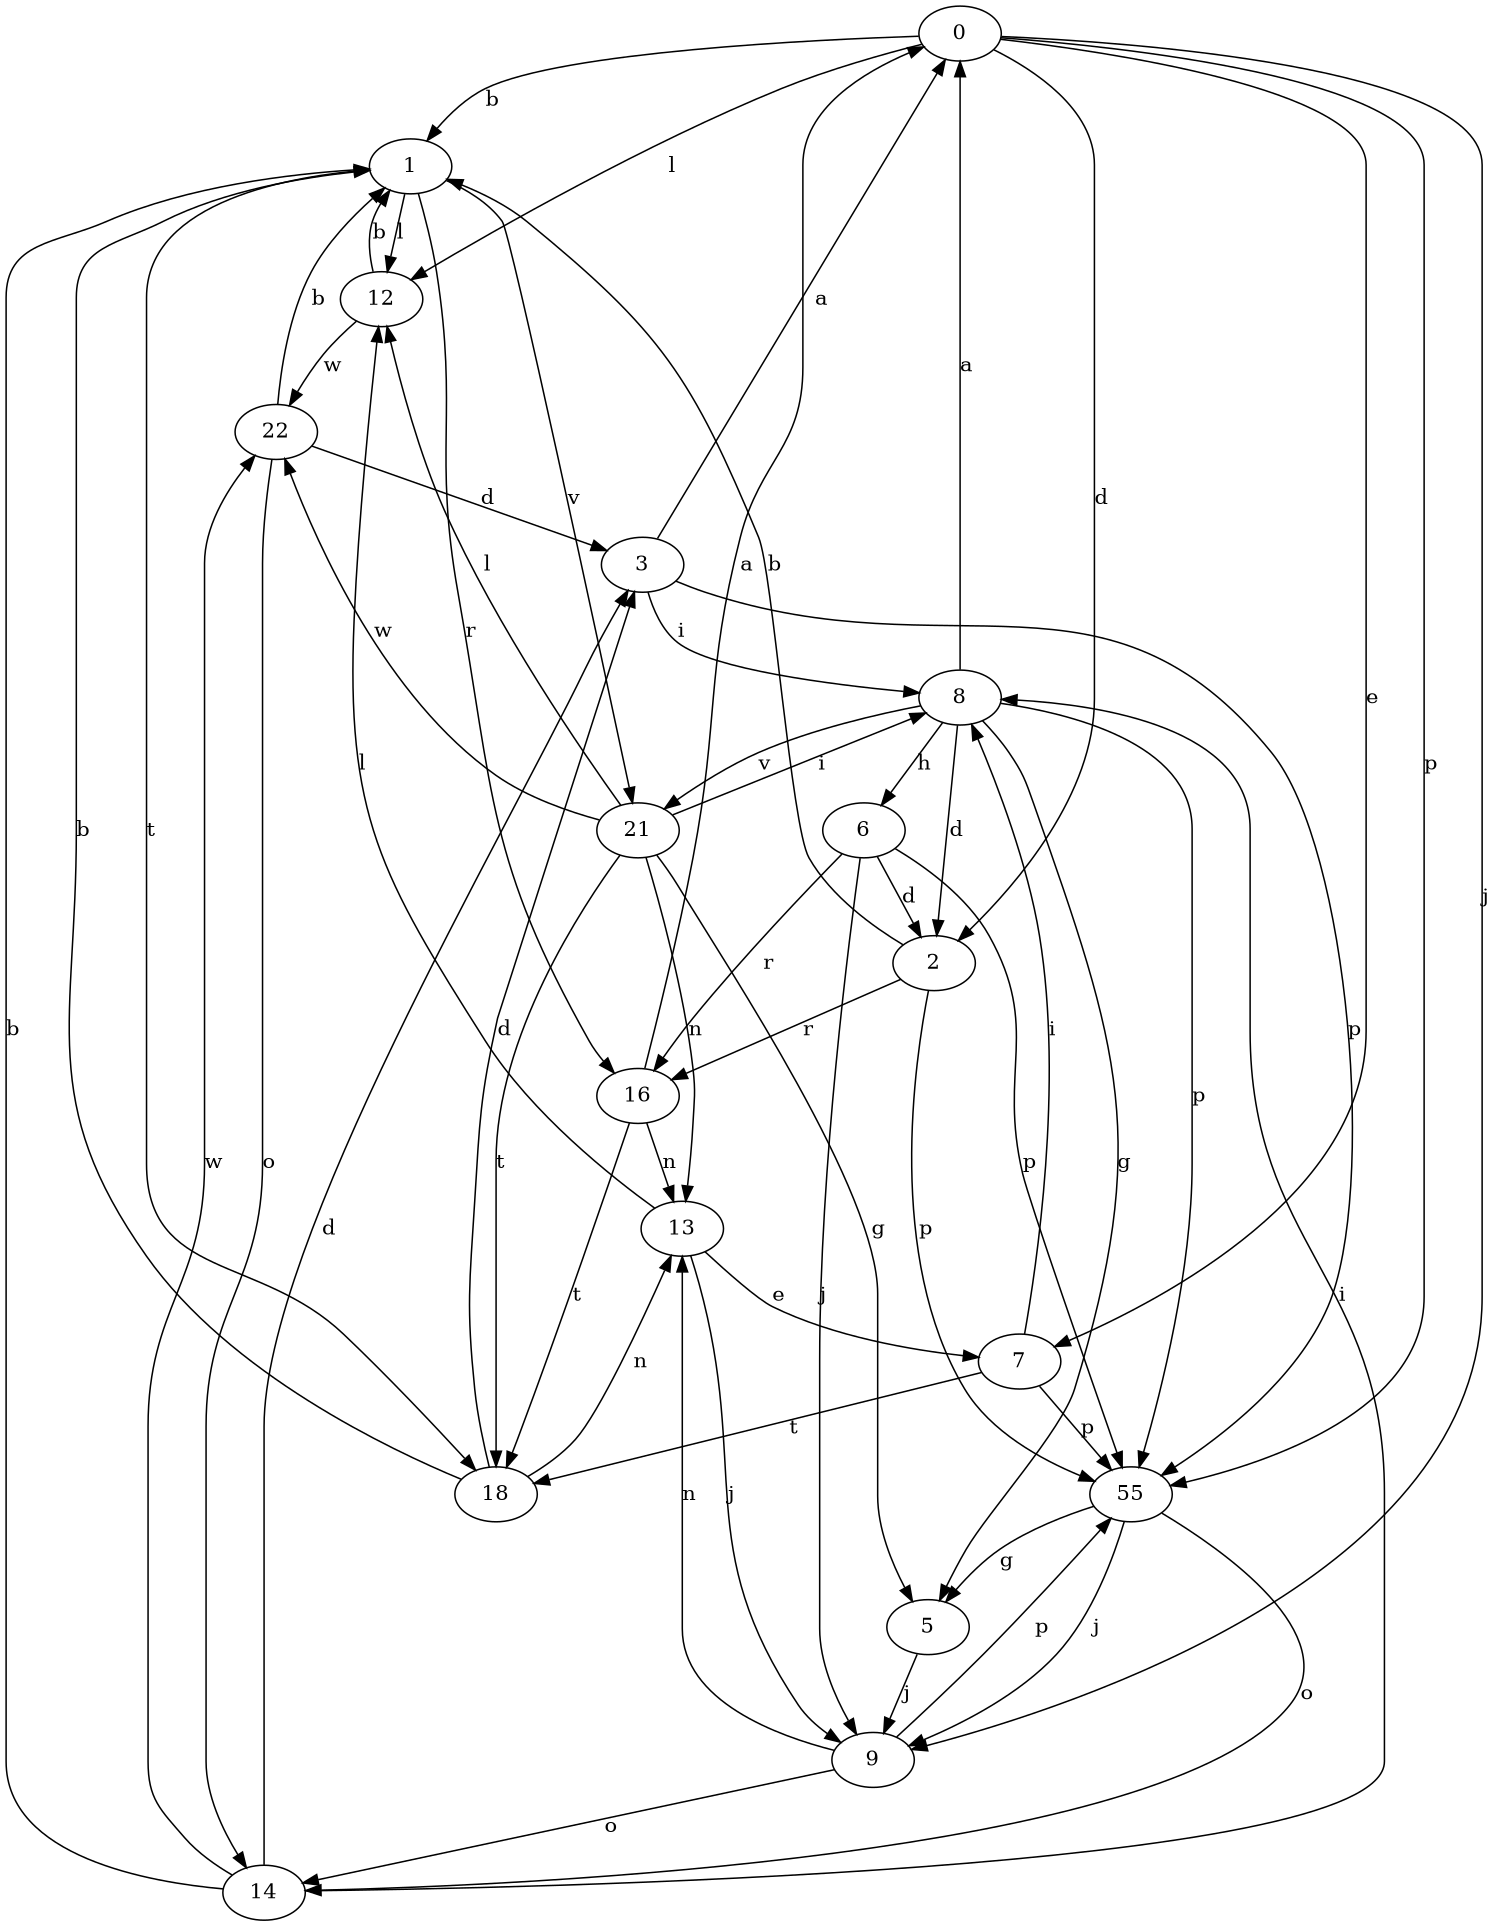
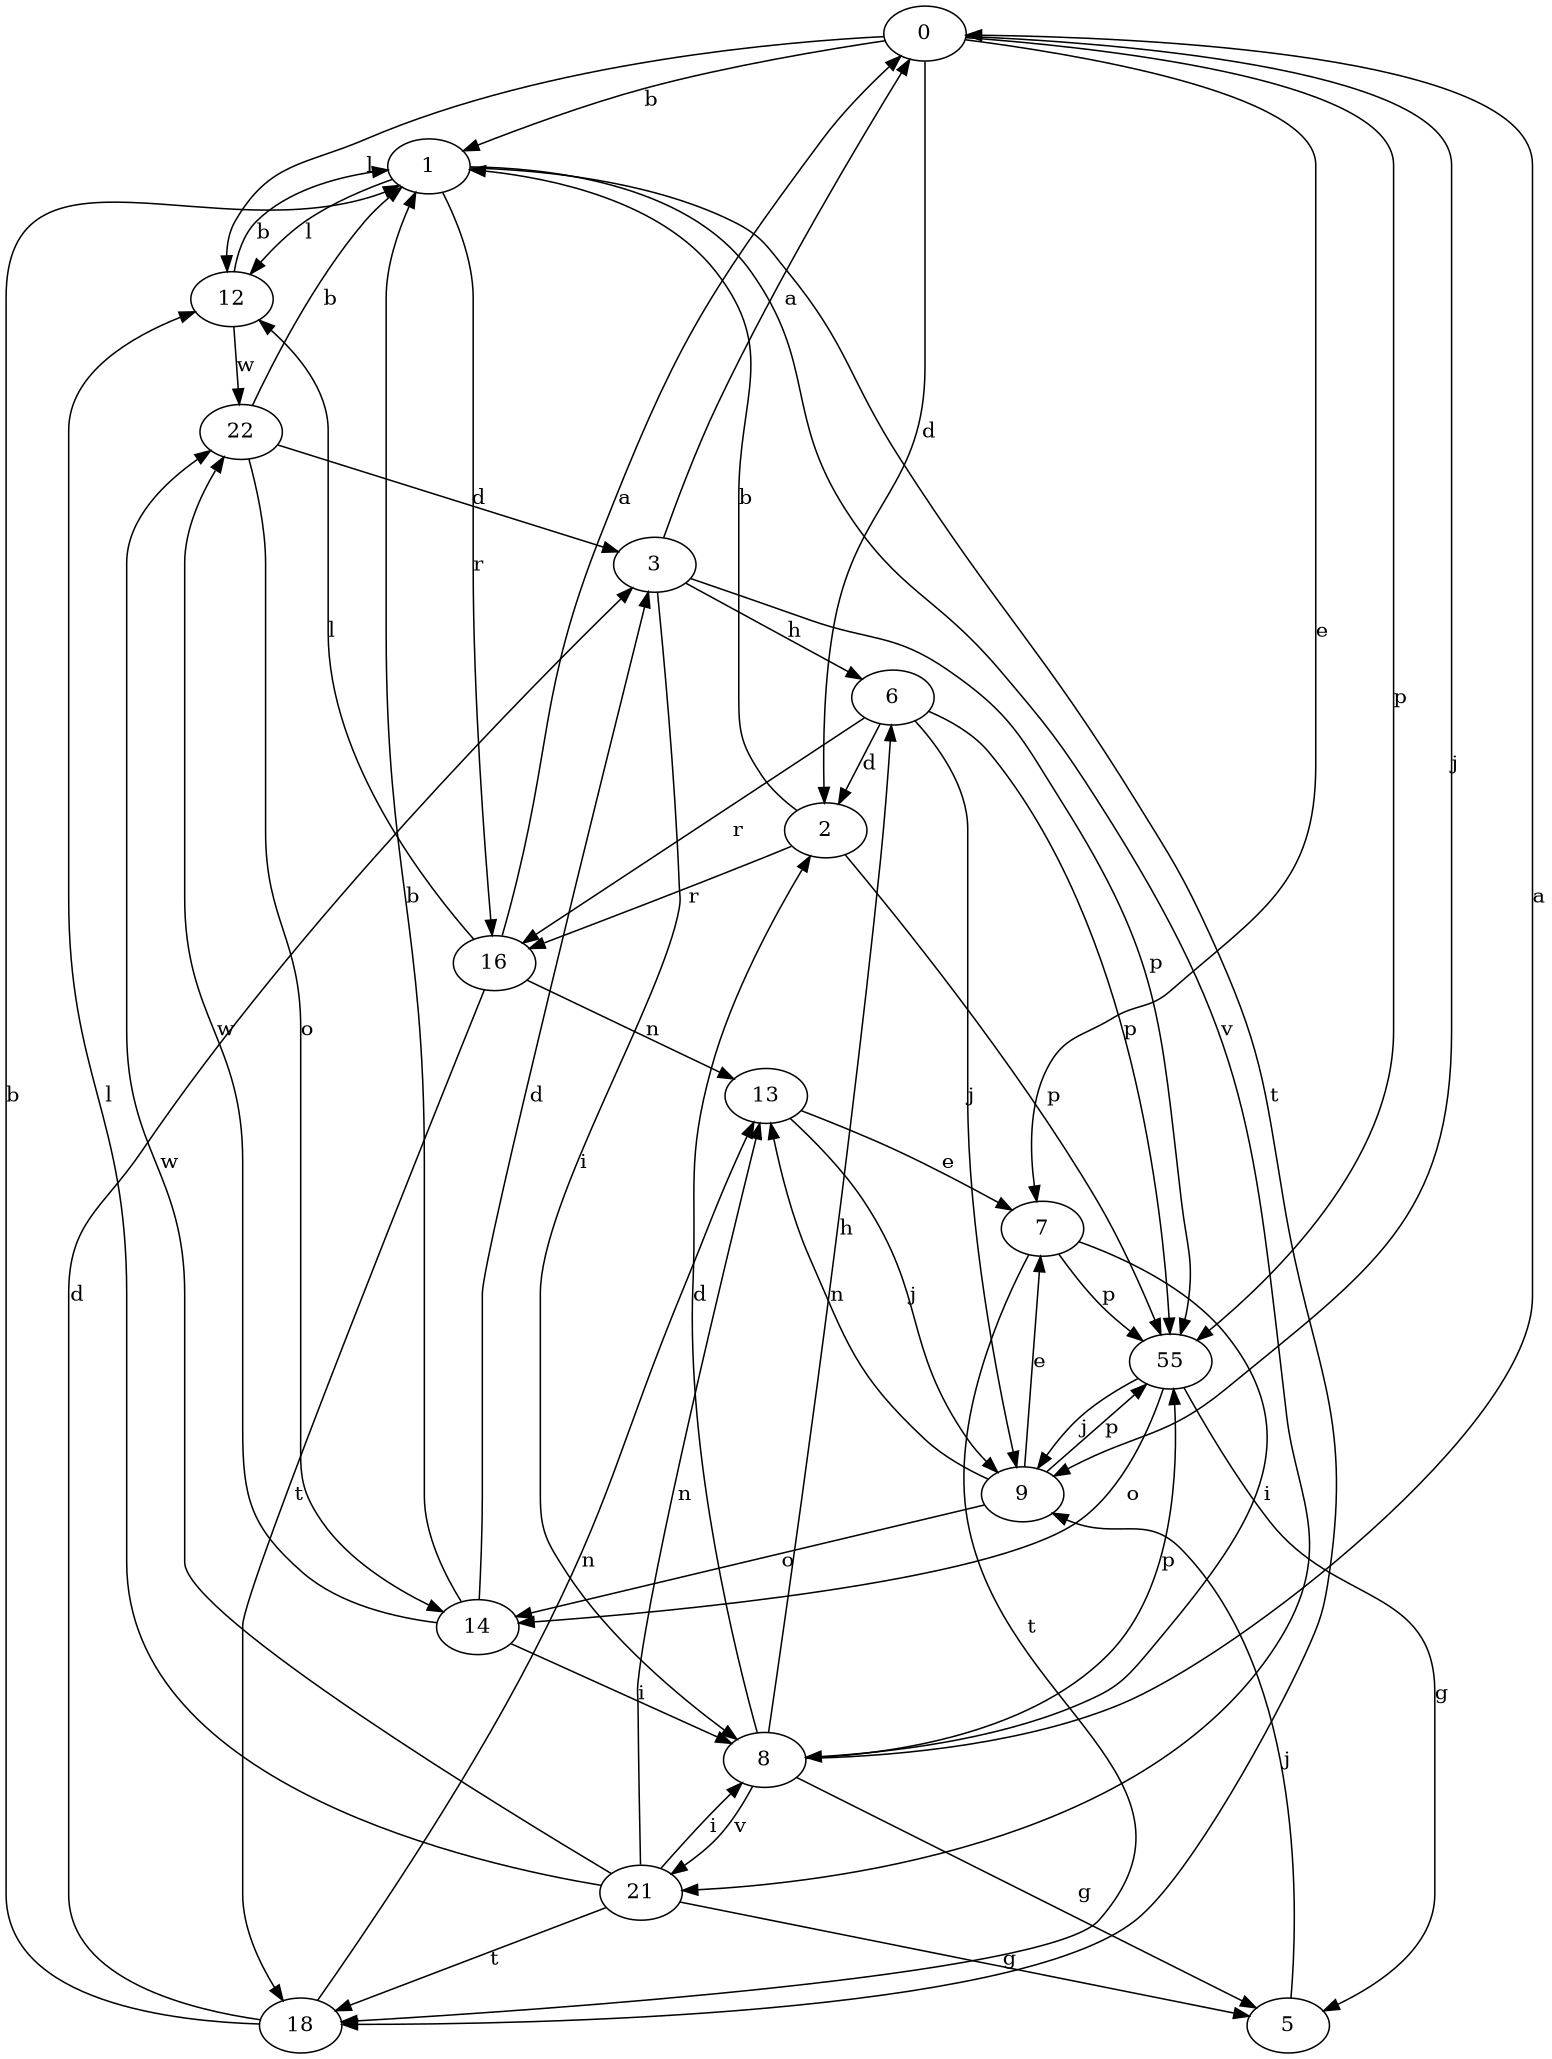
edge "3" -> "6": added, label "h"
edge "13" -> "12": now "16" -> "12"
edge "9" -> "7": added, label "e"
